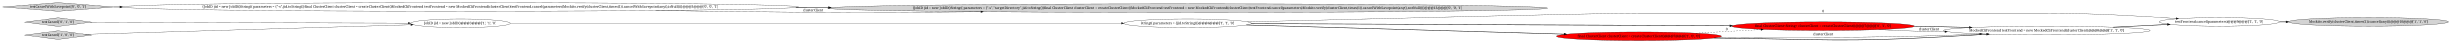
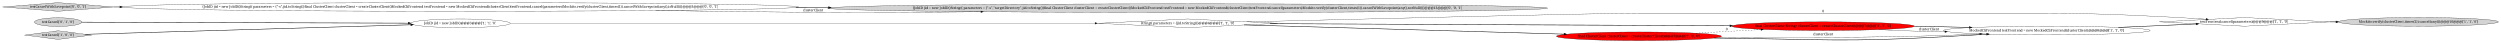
node "testCancel['0', '1', '0']": shape diamond -> ellipse
node "testFrontend.cancel(parameters)@@@9@@@['1', '1', '0']": shape ellipse -> diamond
edge "testCancel['0', '1', '0']" -> "JobID jid = new JobID()@@@3@@@['1', '1', '0']": style solid -> bold
node "String(( parameters = {jid.toString()}@@@4@@@['1', '1', '0']": shape ellipse -> diamond
edge "testCancel['1', '0', '0']" -> "JobID jid = new JobID()@@@3@@@['1', '1', '0']": style solid -> bold
